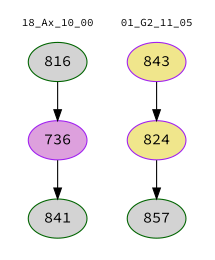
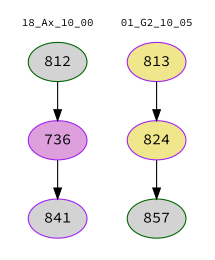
cluster "01_G2_11_05": label "01_G2_11_05" -> "01_G2_10_05"
node "816": label "816" -> "812"
node "843": label "843" -> "813"
node "841": color darkgreen -> purple
